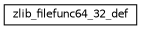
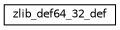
node "zlib_filefunc64_32_def": label "zlib_filefunc64_32_def" -> "zlib_def64_32_def"
